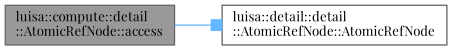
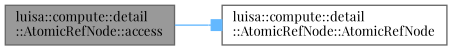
node "luisa::detail::detail ::AtomicRefNode::AtomicRefNode": label "luisa::detail::detail ::AtomicRefNode::AtomicRefNode" -> "luisa::compute::detail ::AtomicRefNode::AtomicRefNode"
